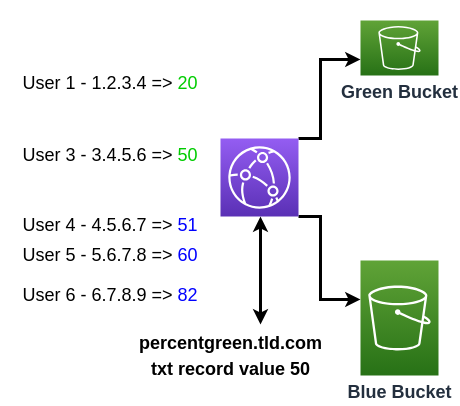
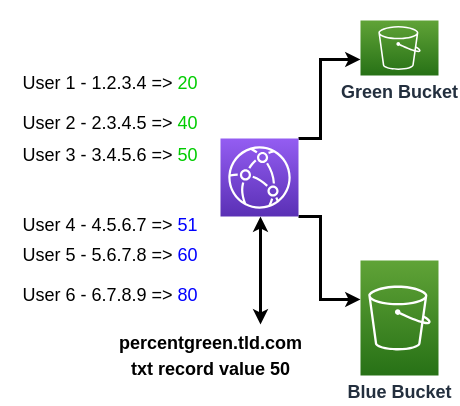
node "User 2 - 2.3.4.5 => 40": added
node "User 6 - 6.7.8.9 => 82": label "User 6 - 6.7.8.9 => 82" -> "User 6 - 6.7.8.9 => 80"
node "percentgreen.tld.com txt record value 50": moved (231, 355) -> (211, 355)
